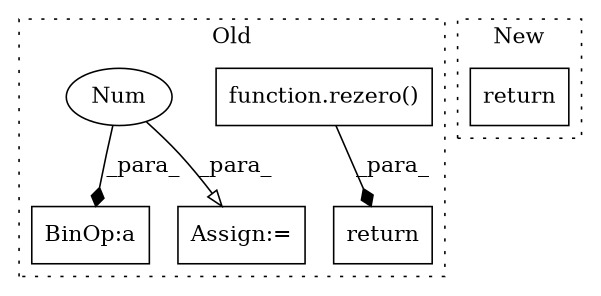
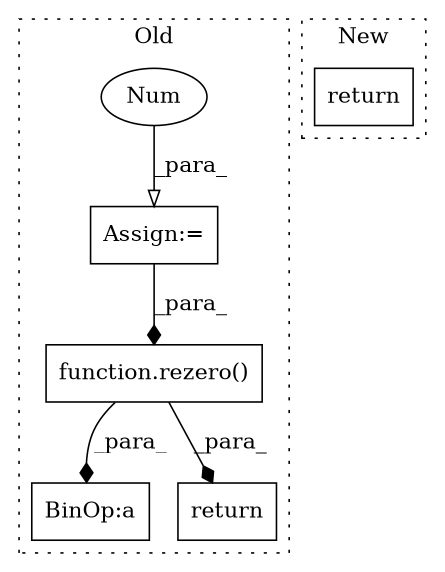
edge "Num" -> "BinOp:a": now "function.rezero()" -> "BinOp:a"
edge "Assign:=" -> "function.rezero()": added, label "_para_"
